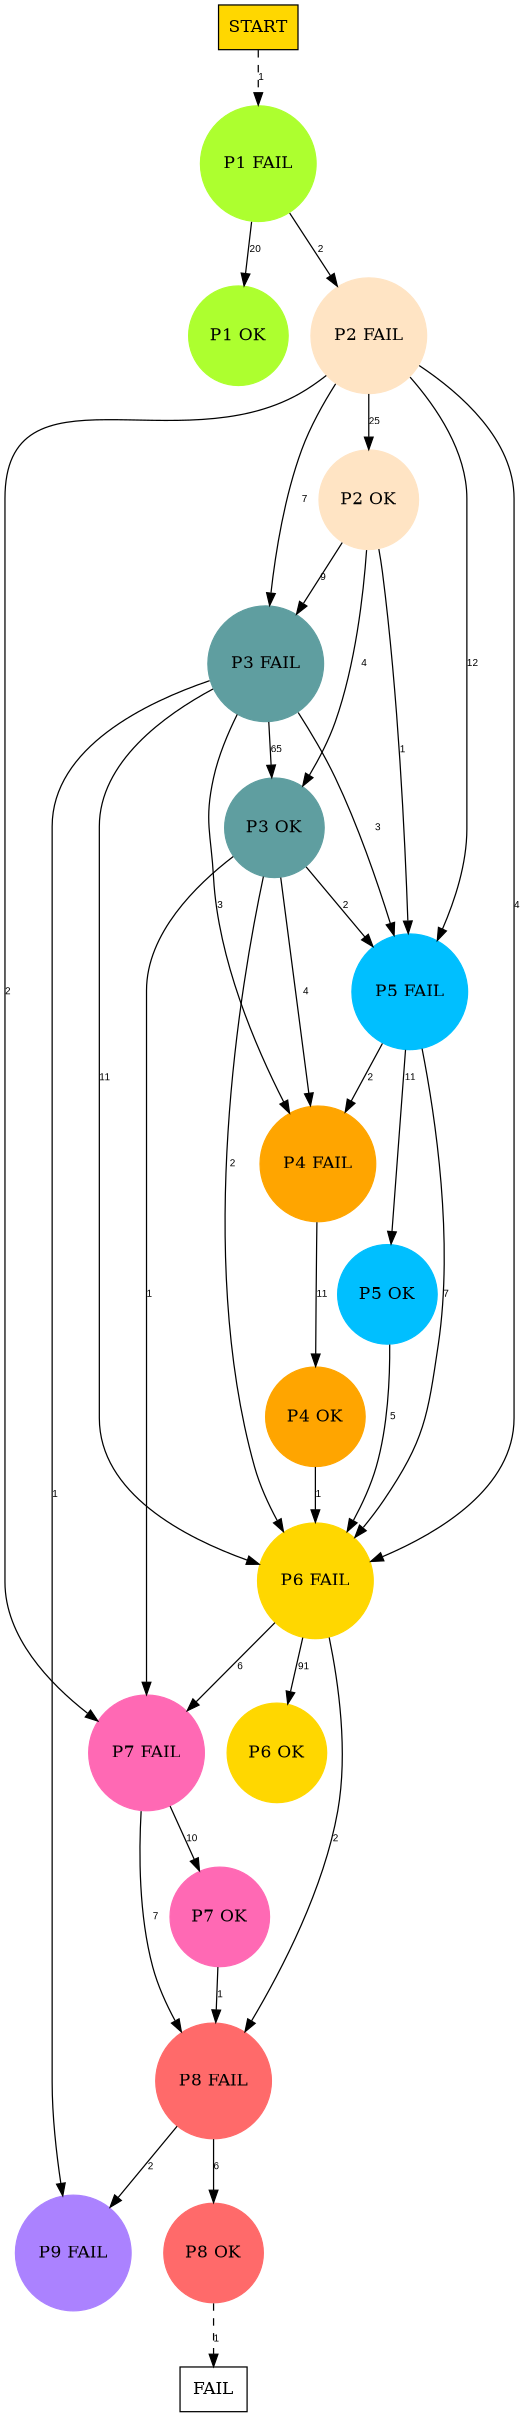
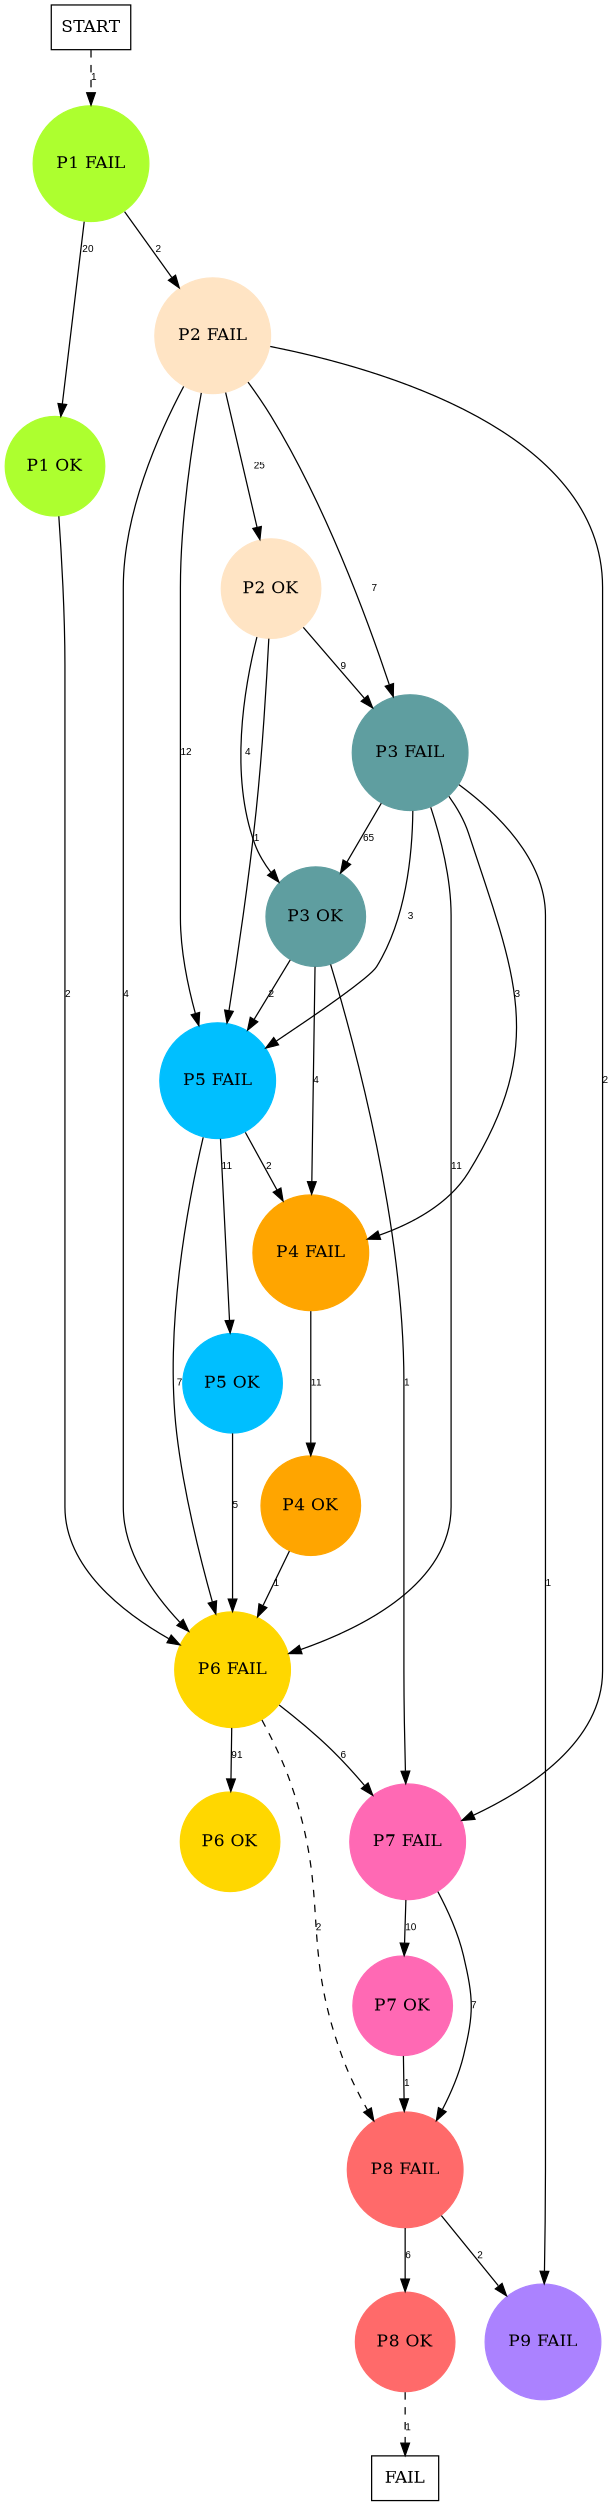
node "START": fillcolor gold -> white
edge "P3 OK" -> "P6 FAIL": now "P1 OK" -> "P6 FAIL"
edge "P6 FAIL" -> "P8 FAIL": style solid -> dashed
